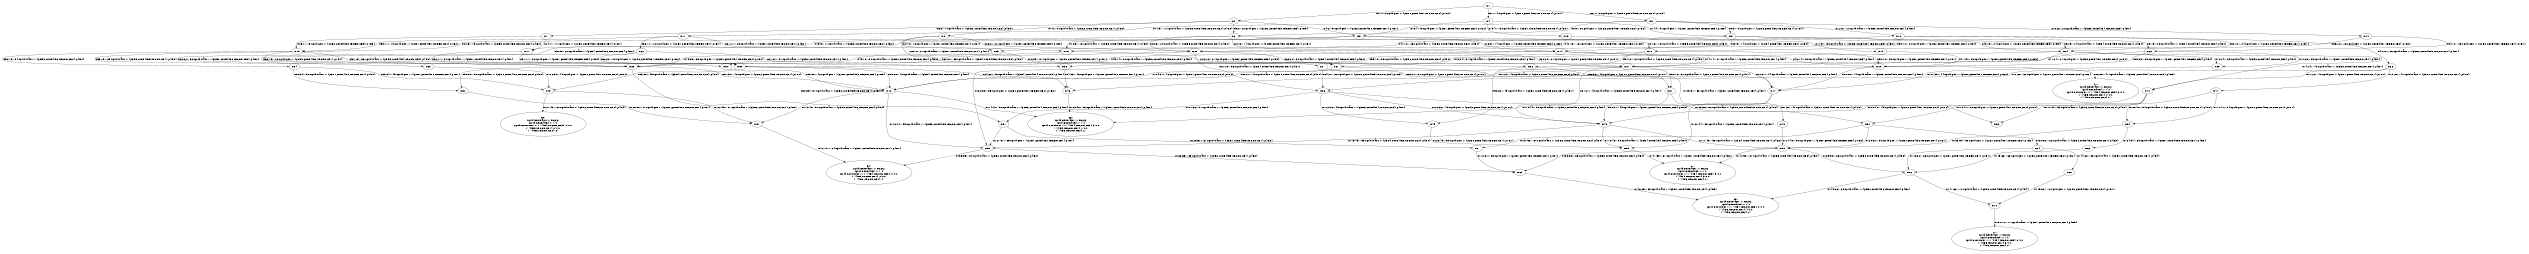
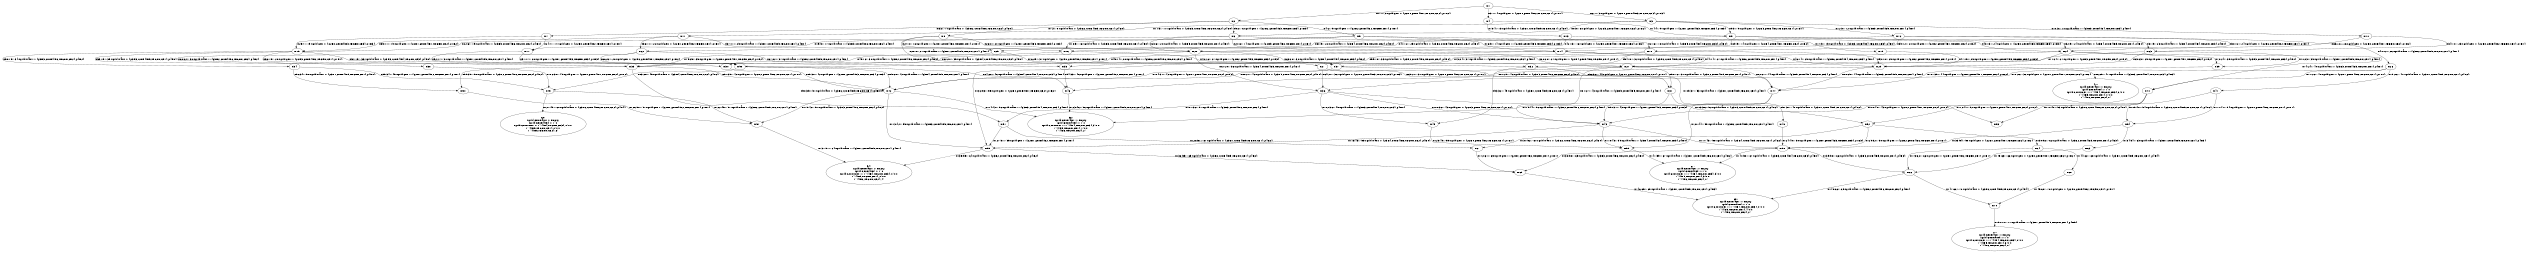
edge "N4" -> "N5": removed, label "A13:4->5:sgrid'gen 1: {p2=1,gen={i=1,t=GEN,c=2},p1=2}"
edge "N9" -> "N35": now "N9" -> "N22"
